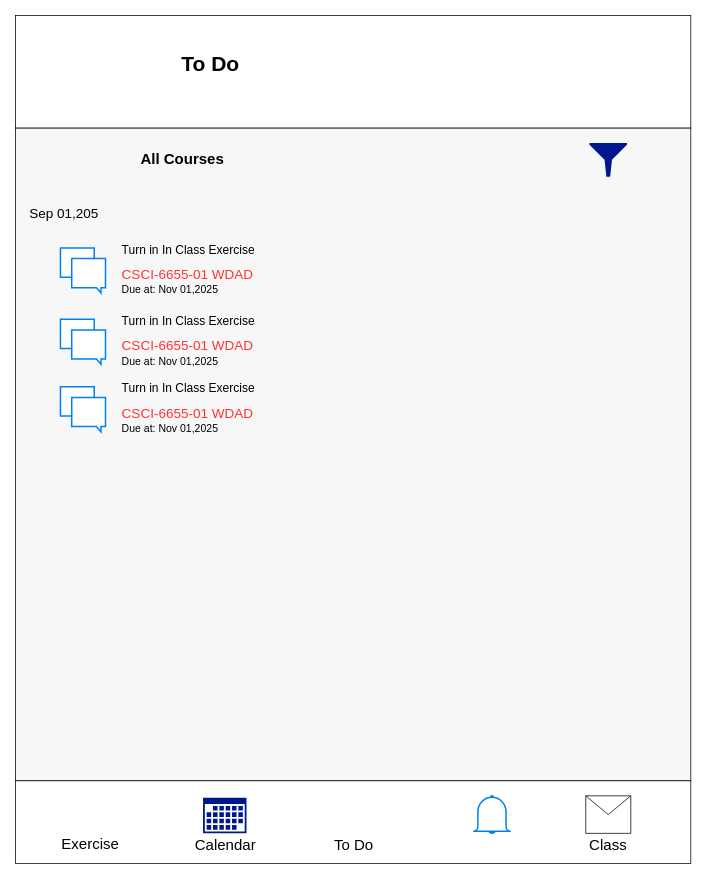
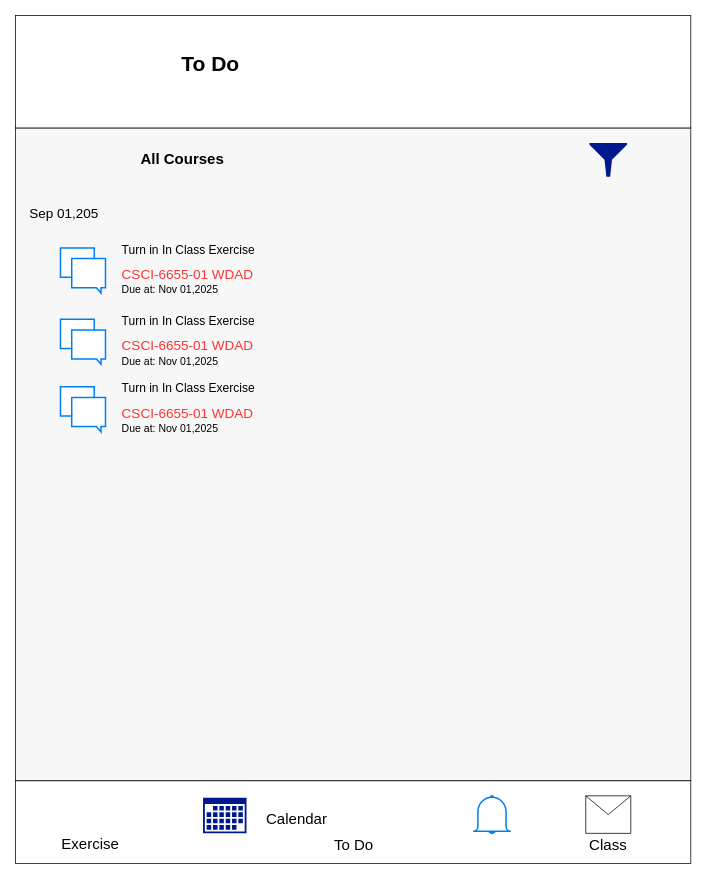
node "Calendar": moved (225, 844) -> (297, 818)
